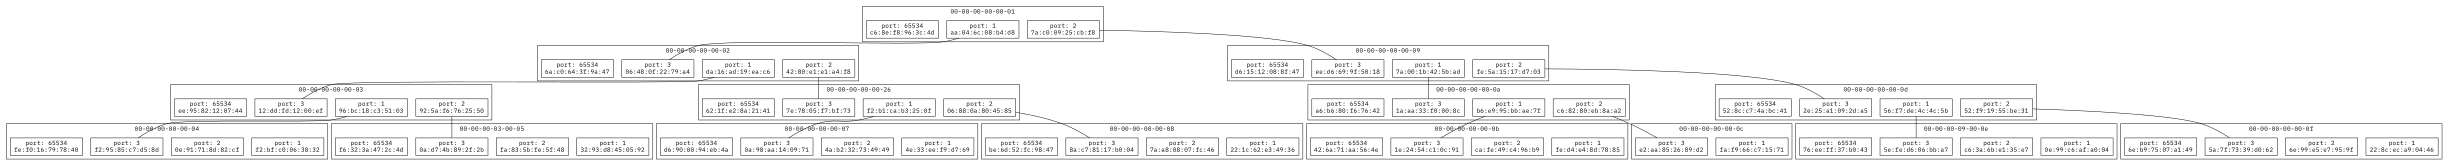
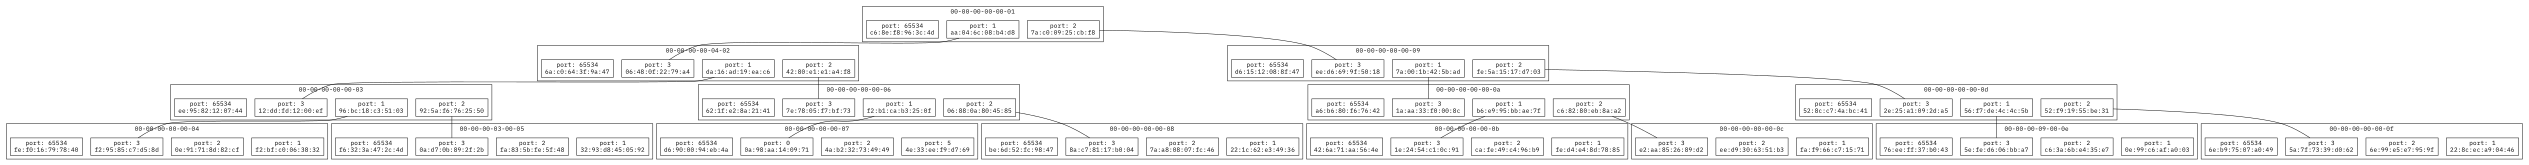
cluster "00-00-00-00-00-02": label "00-00-00-00-00-02" -> "00-00-00-00-04-02"
cluster "00-00-00-00-00-26": label "00-00-00-00-00-26" -> "00-00-00-00-00-06"
node "port: 3 0a:d7:4b:89:2f:2b": label "port: 3 0a:d7:4b:89:2f:2b" -> "port: 3 0a:d7:0b:89:2f:2b"
node "port: 3 0a:98:aa:14:09:71": label "port: 3 0a:98:aa:14:09:71" -> "port: 0 0a:98:aa:14:09:71"
node "port: 1 4e:33:ee:f9:d7:69": label "port: 1 4e:33:ee:f9:d7:69" -> "port: 5 4e:33:ee:f9:d7:69"
node "port: 2 ee:d9:30:63:51:b3": added
node "port: 2 c6:3a:6b:e1:35:e7": label "port: 2 c6:3a:6b:e1:35:e7" -> "port: 2 c6:3a:6b:e4:35:e7"
node "port: 1 0e:99:c6:af:a0:04": label "port: 1 0e:99:c6:af:a0:04" -> "port: 1 0e:99:c6:af:a0:03"
node "port: 65534 6e:b9:75:07:a1:49": label "port: 65534 6e:b9:75:07:a1:49" -> "port: 65534 6e:b9:75:07:a0:49"
